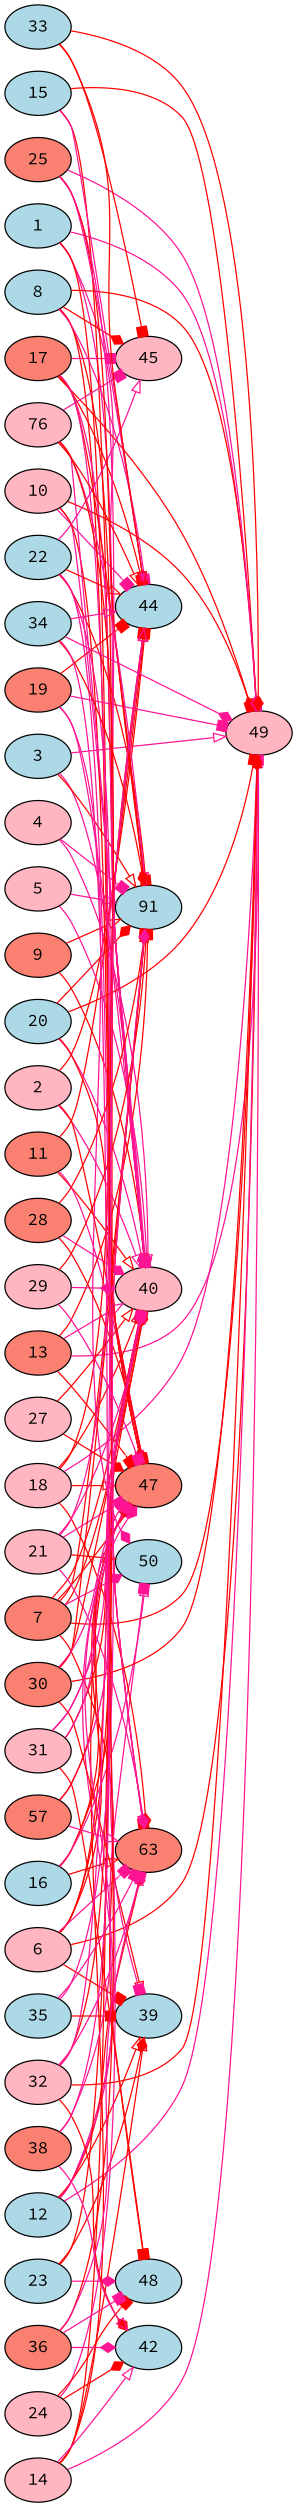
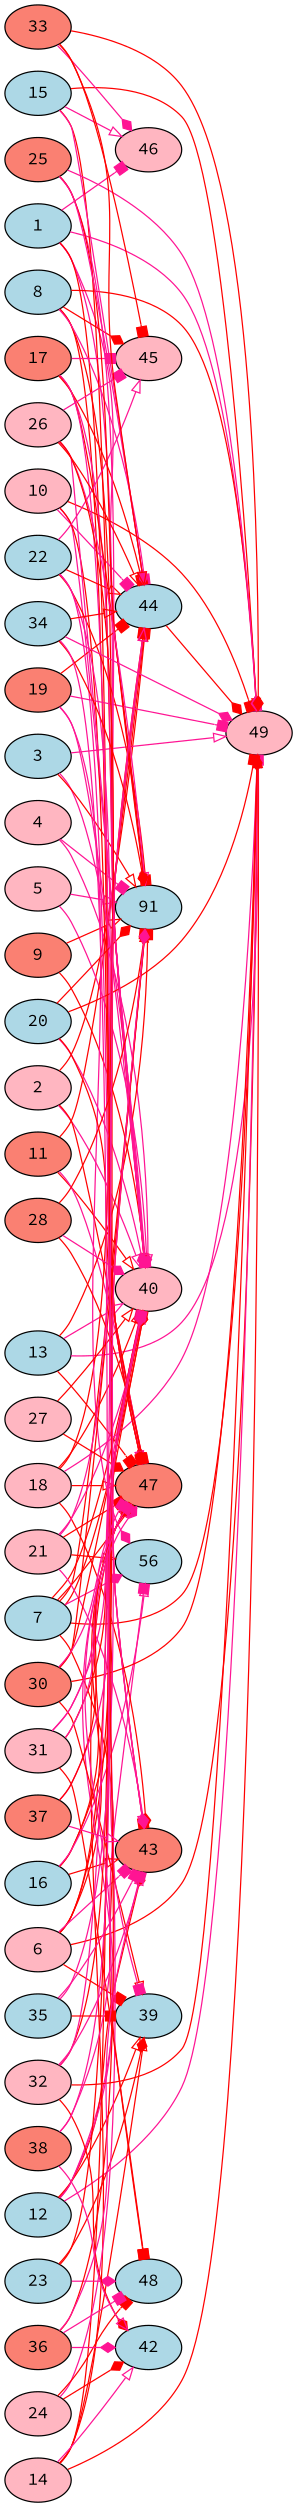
node "33": fillcolor lightblue -> salmon
node "46": added
node "76": label "76" -> "26"
edge "17" -> "49": now "44" -> "49"
edge "34" -> "44": color deeppink -> red
node "29": removed
node "13": fillcolor salmon -> lightblue
edge "21" -> "47": color deeppink -> red
node "50": label "50" -> "56"
node "7": fillcolor salmon -> lightblue
edge "14" -> "49": color deeppink -> red
node "57": label "57" -> "37"
node "63": label "63" -> "43"
